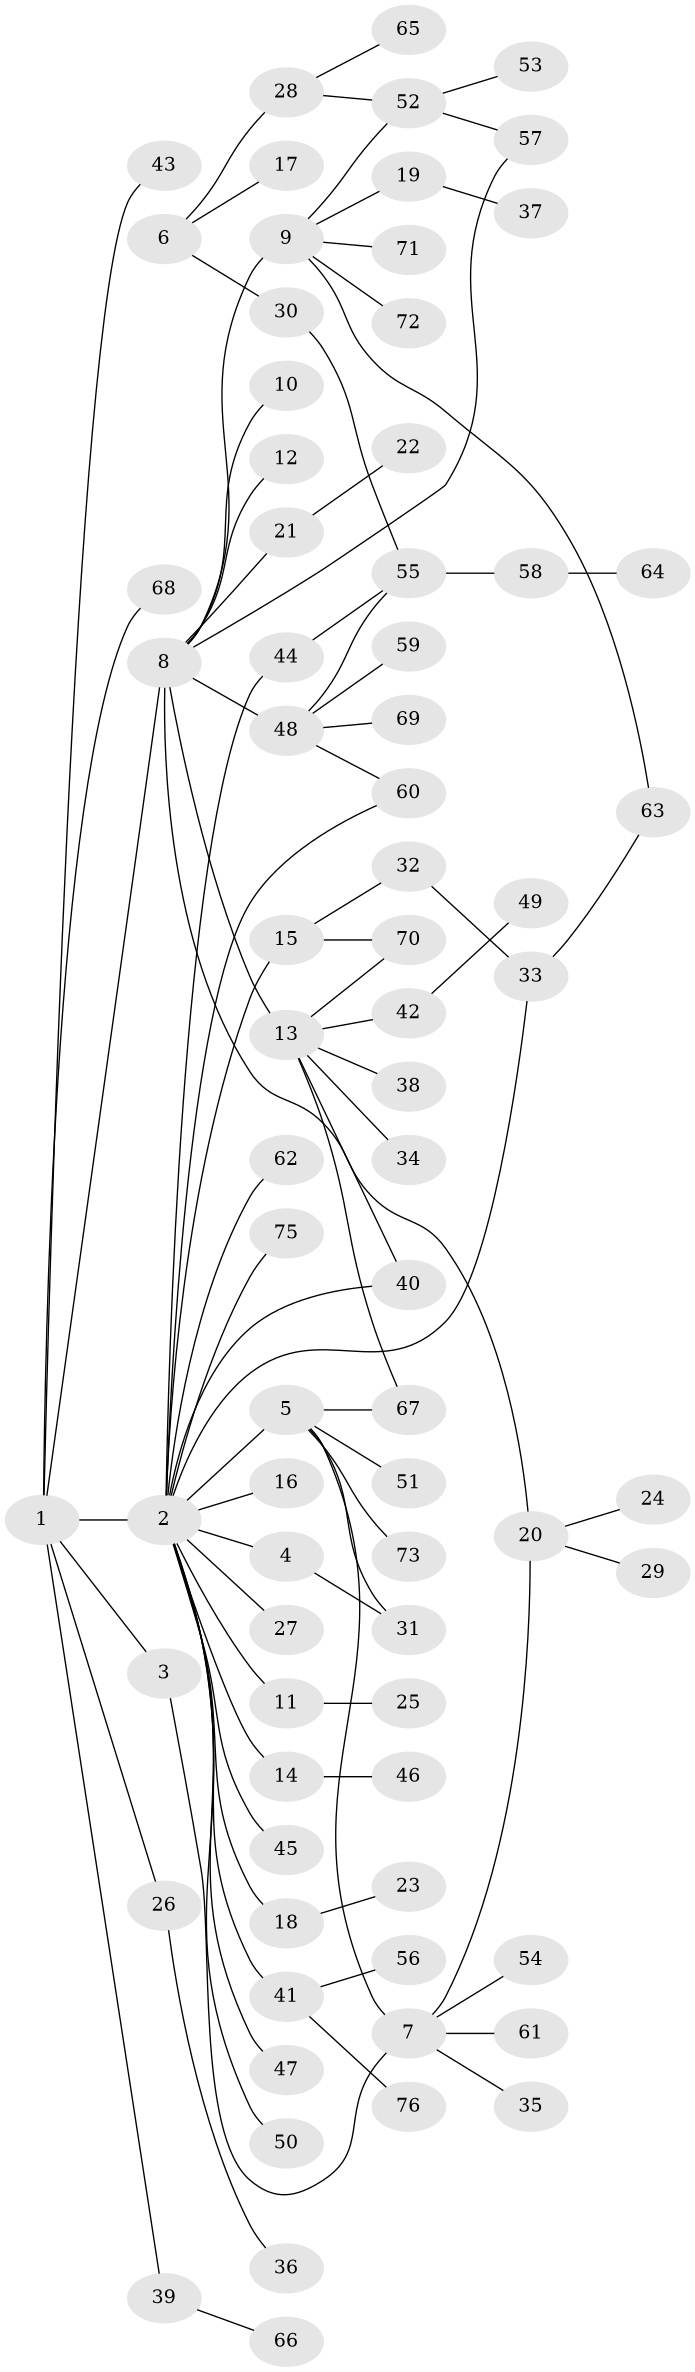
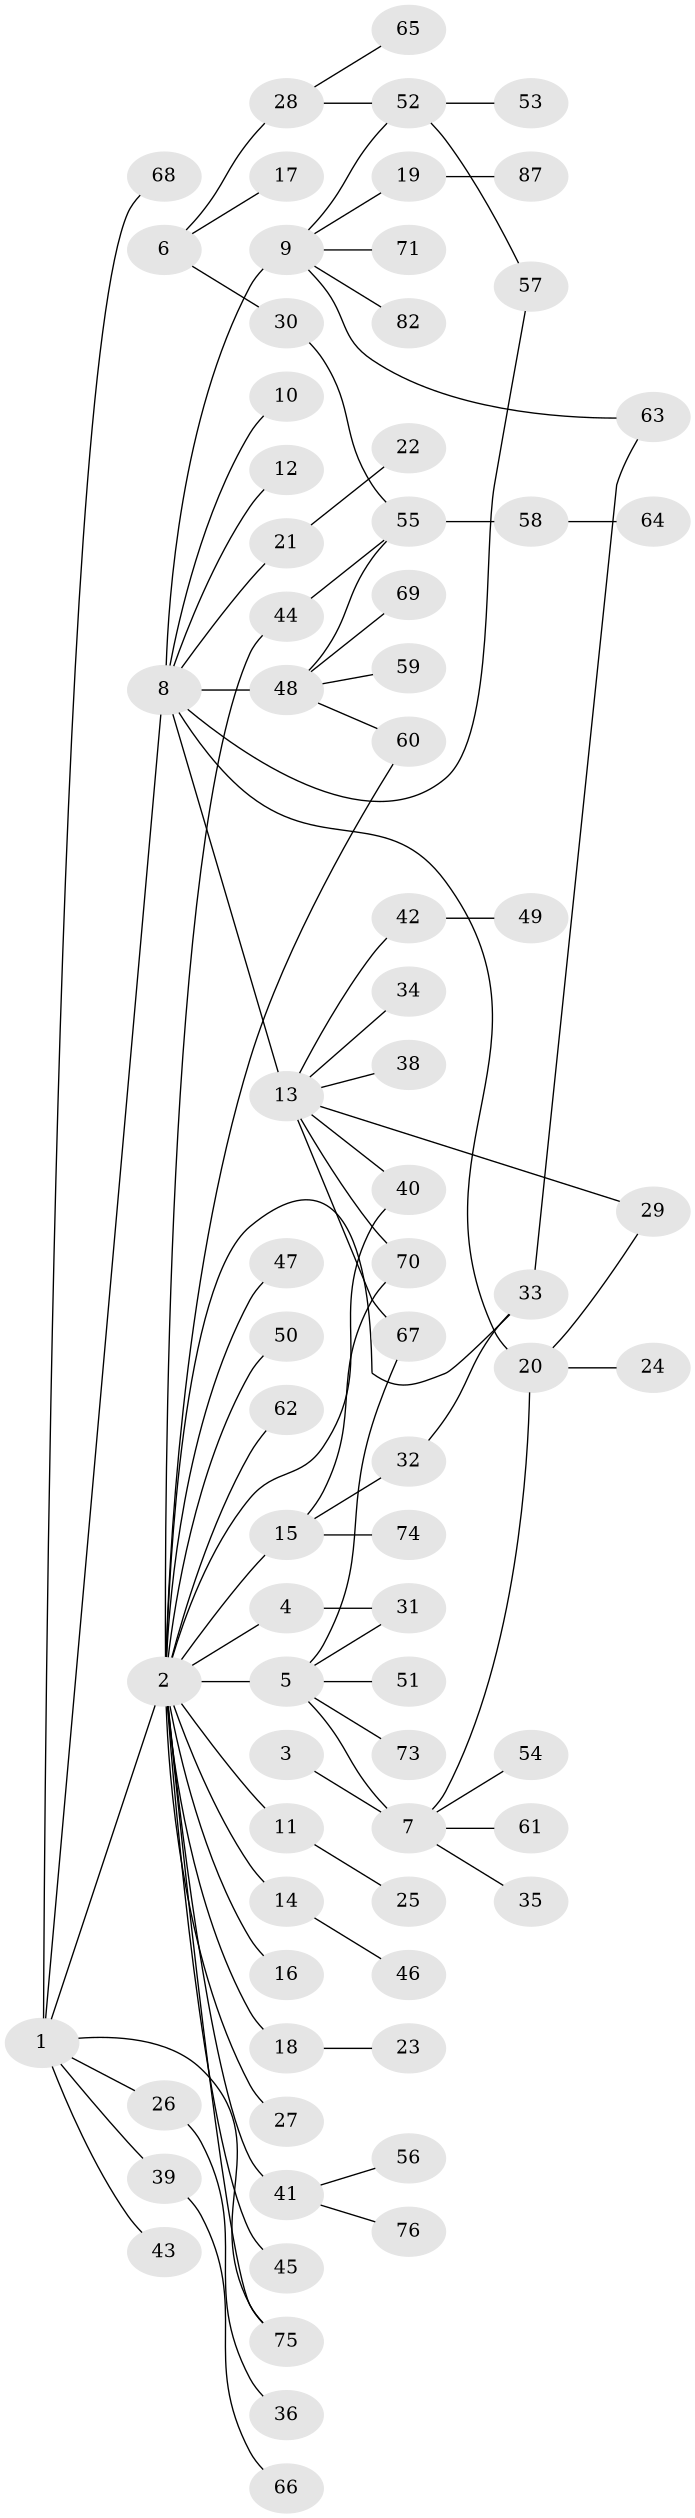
node "37": label "37" -> "87"
node "72": label "72" -> "82"
edge "13" -- "29": added
node "74": added
edge "1" -- "3": now "1" -- "75"
